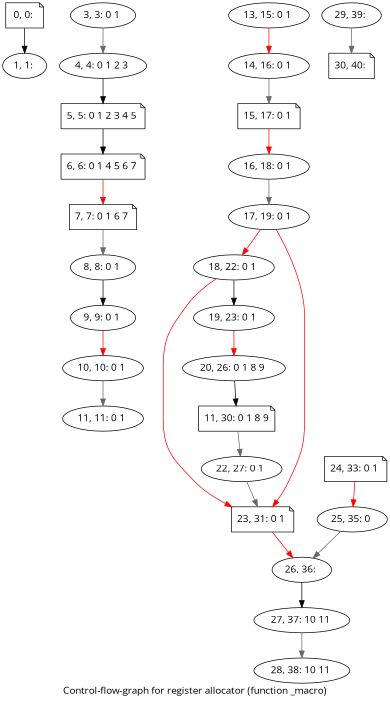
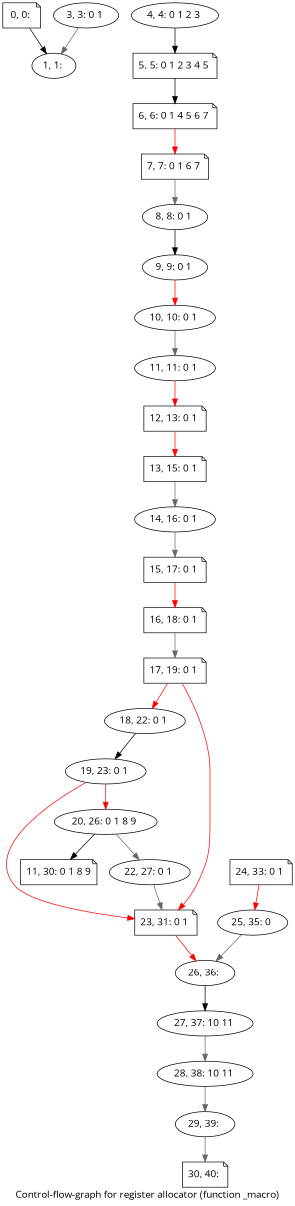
node "13, 15: 0 1": shape ellipse -> note
edge "3, 3: 0 1" -> "4, 4: 0 1 2 3": now "3, 3: 0 1" -> "1, 1:"
edge "13, 15: 0 1" -> "14, 16: 0 1": color red -> gray40
node "16, 18: 0 1": shape ellipse -> note
node "17, 19: 0 1": shape ellipse -> note
edge "18, 22: 0 1" -> "23, 31: 0 1": now "19, 23: 0 1" -> "23, 31: 0 1"
node "12, 13: 0 1": added
edge "11, 30: 0 1 8 9" -> "22, 27: 0 1": now "20, 26: 0 1 8 9" -> "22, 27: 0 1"
edge "28, 38: 10 11" -> "29, 39:": added
